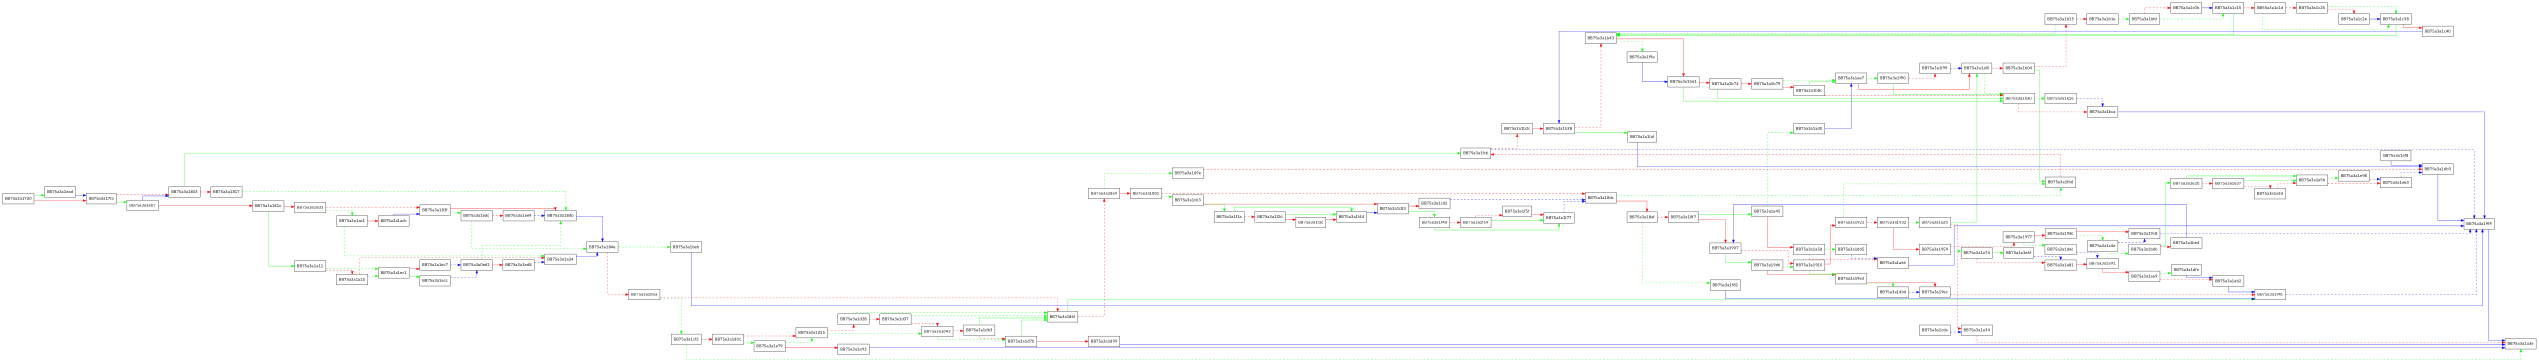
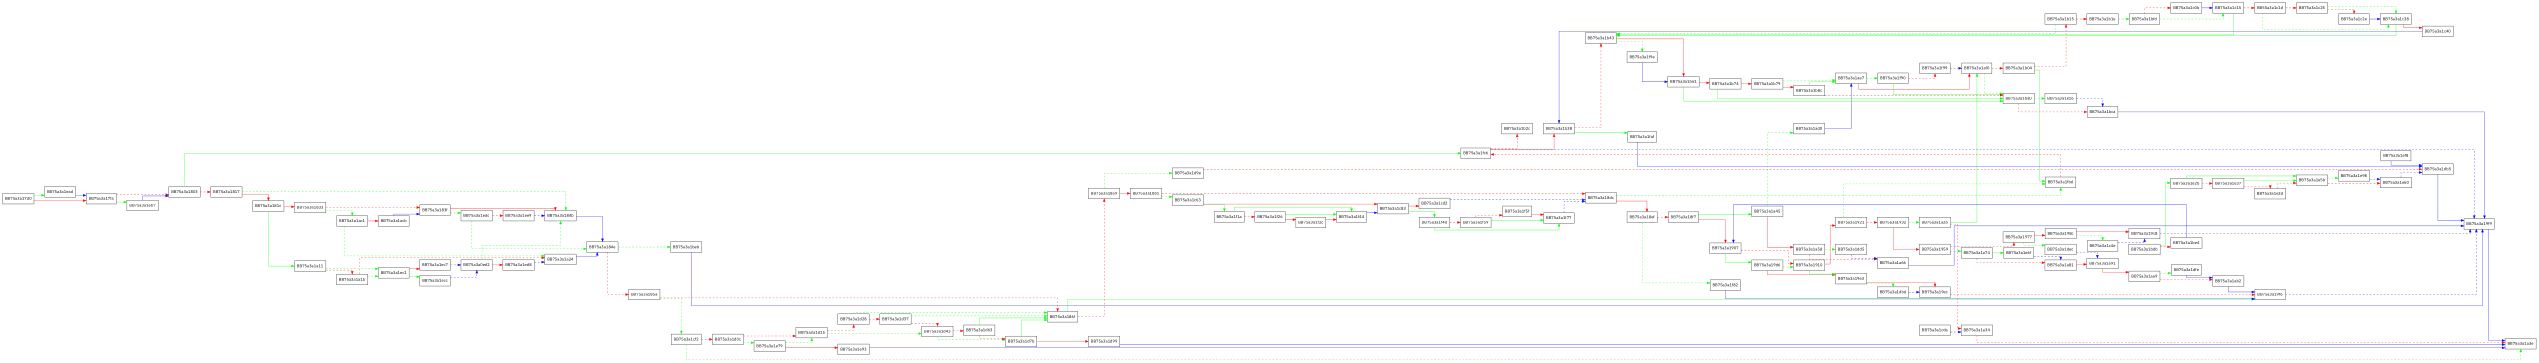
edge "BB75a3a1b2c" -> "BB75a3a1b38": now "BB75a3a1fc6" -> "BB75a3a1b38"
edge "BB75a3a1eb7" -> "BB75a3a181d": now "BB75a3a1817" -> "BB75a3a181d"
edge "BB75a3a1a91" -> "BB75a3a1bdb": removed
